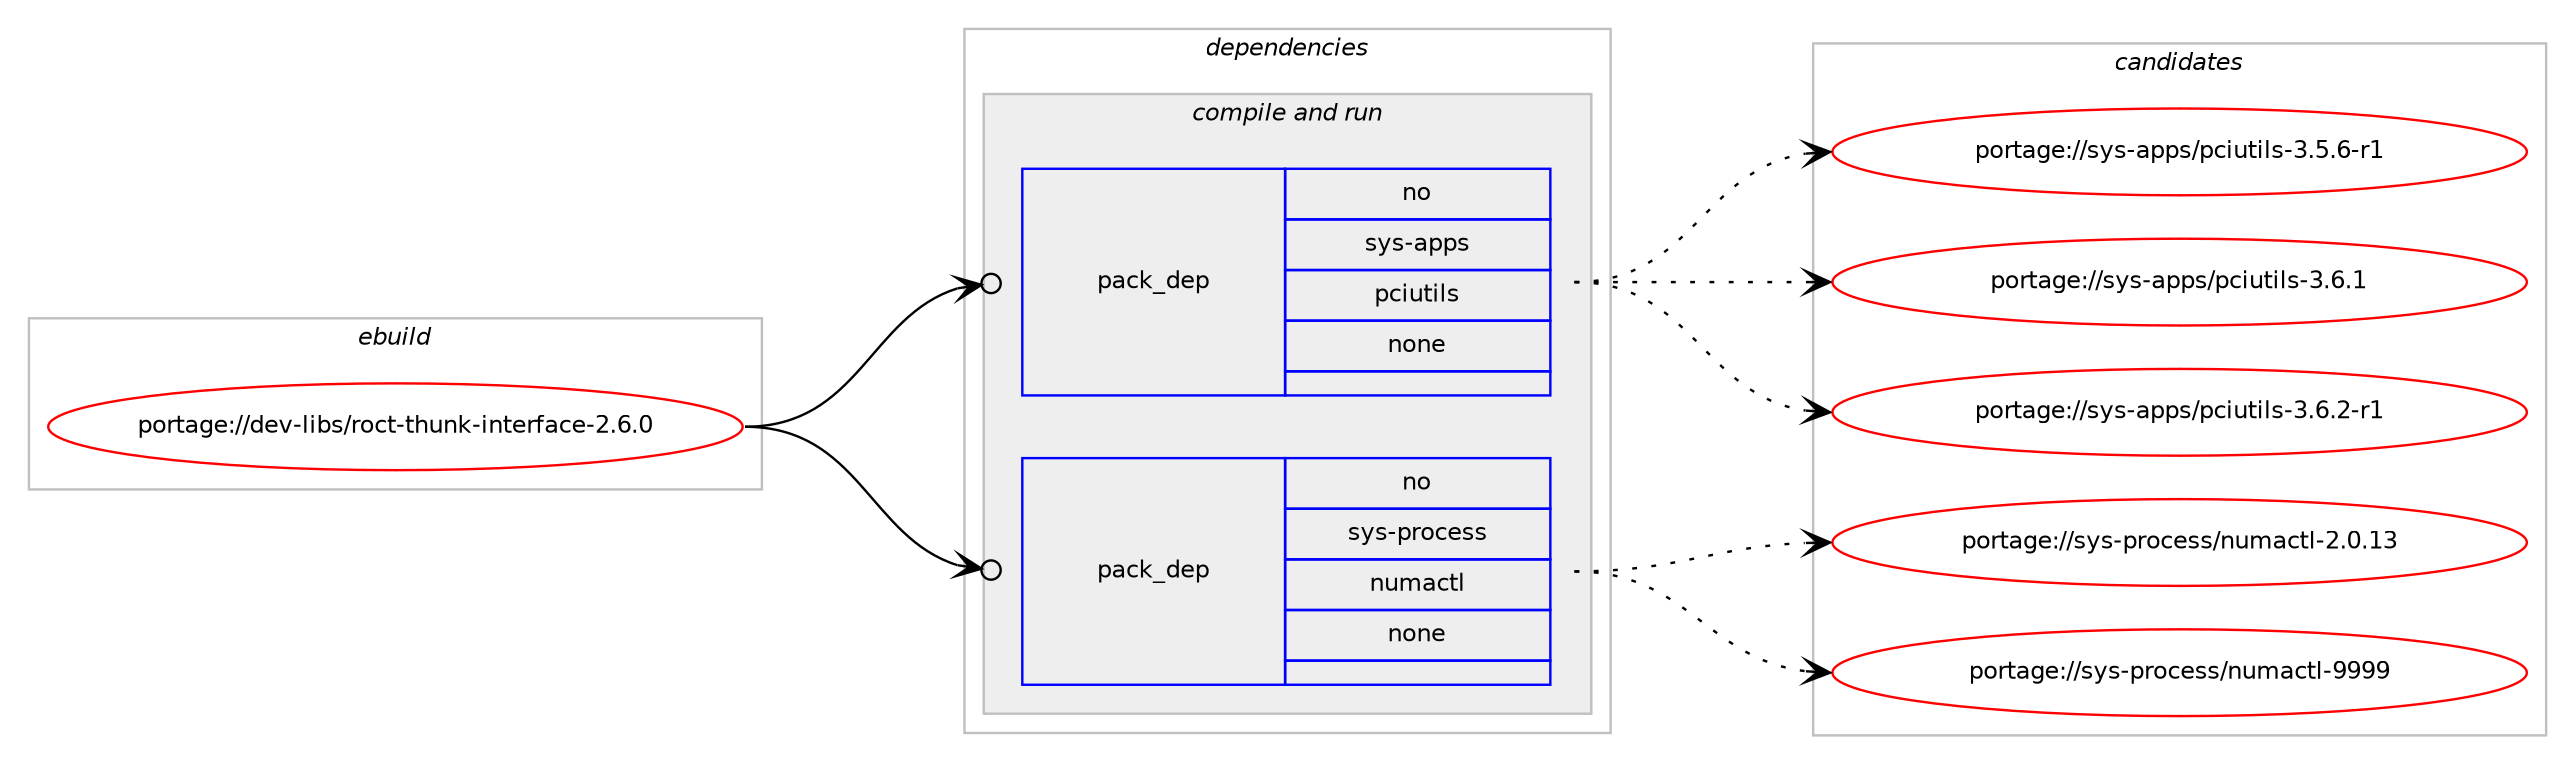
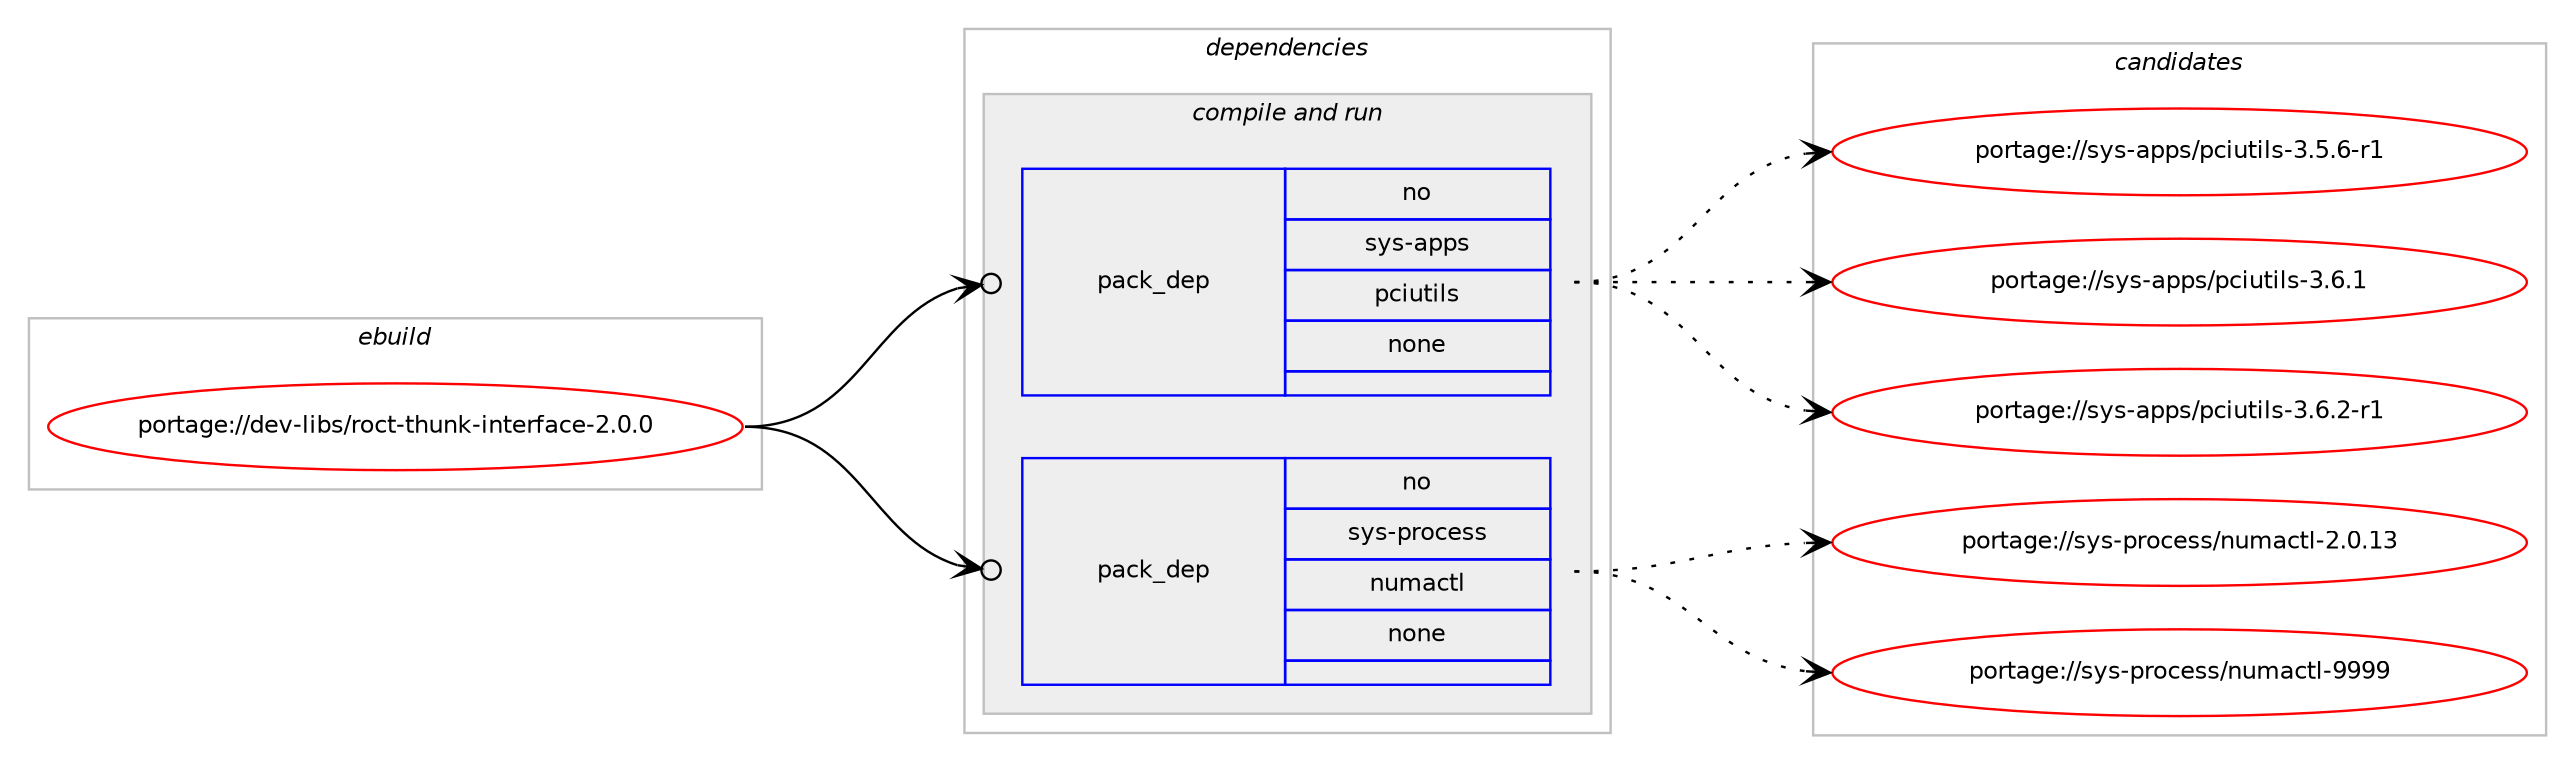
node "portage://dev-libs/roct-thunk-interface-2.6.0": label "portage://dev-libs/roct-thunk-interface-2.6.0" -> "portage://dev-libs/roct-thunk-interface-2.0.0"
